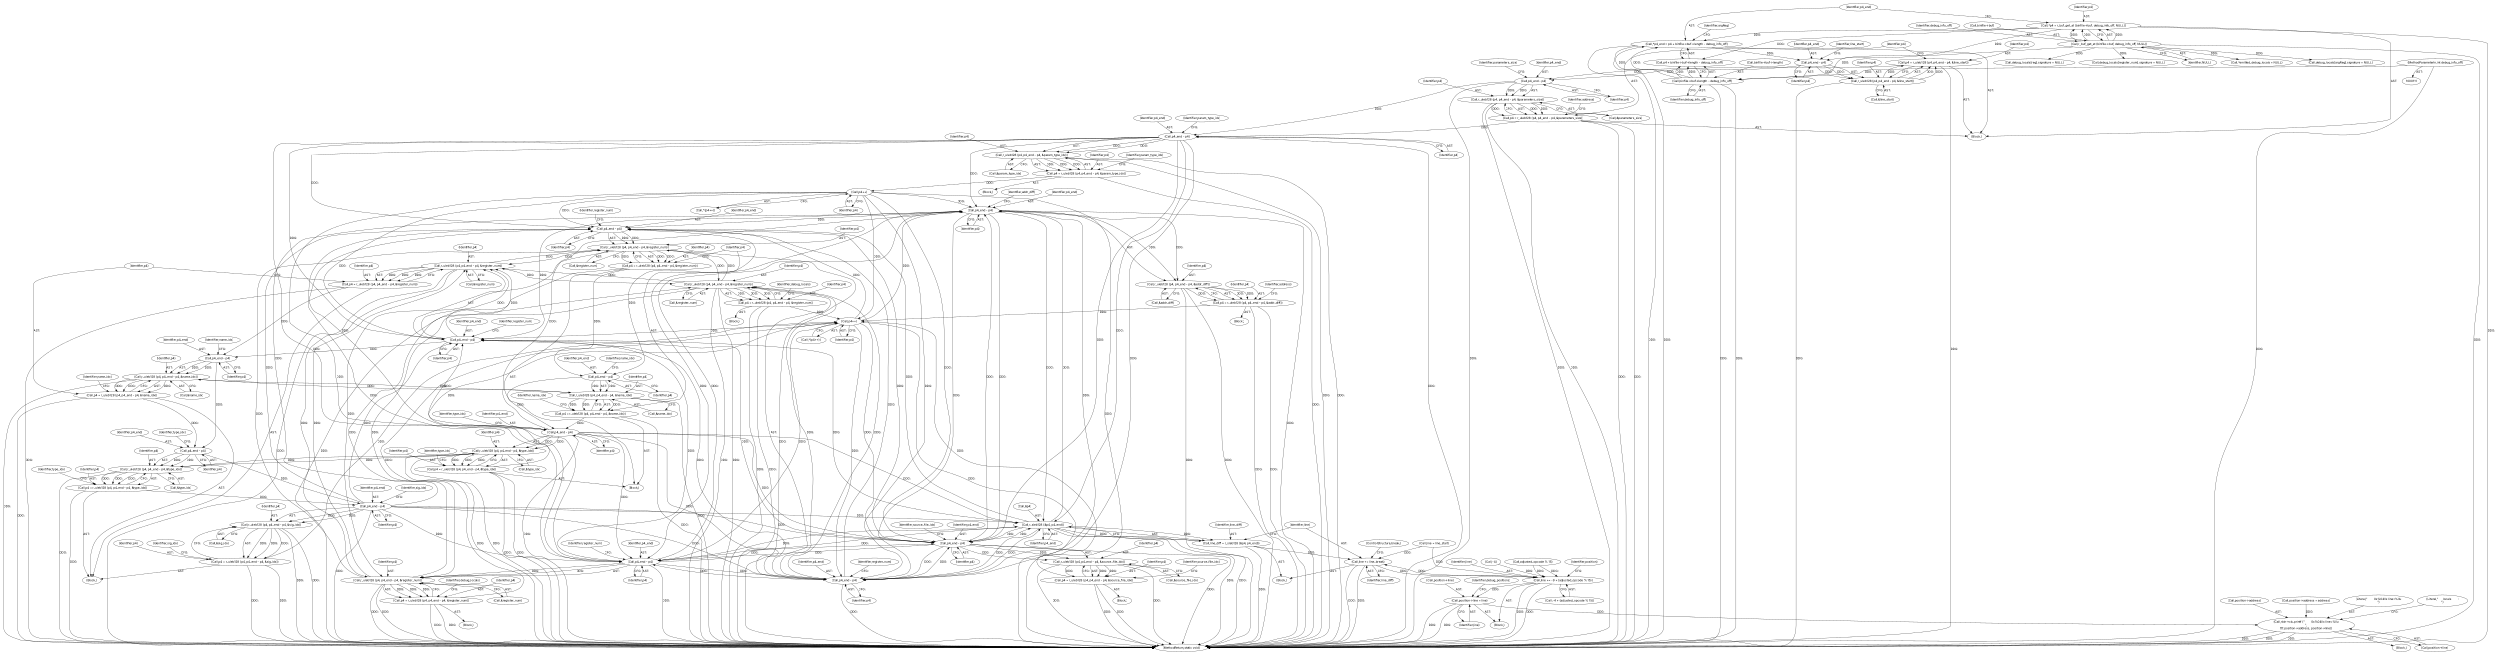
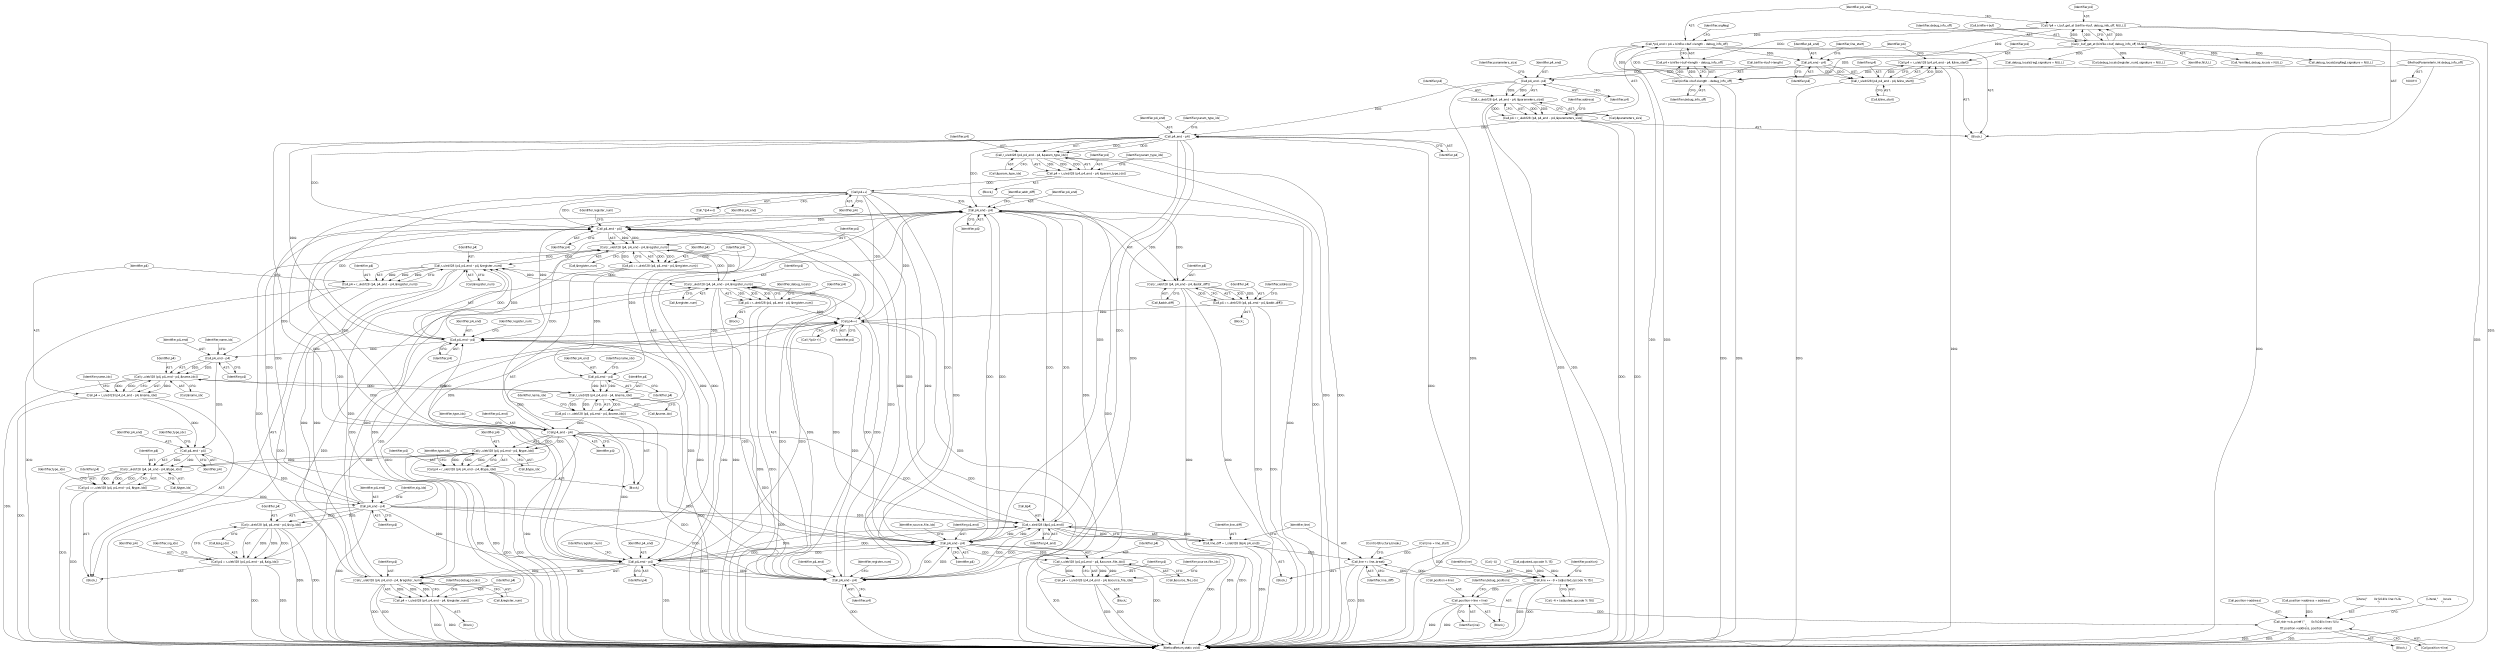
edge "(Call,r_buf_get_at (binfile->buf, debug_info_off, NULL))" -> "(Identifier,NULL)": removed, label "CFG:"
edge "(Call,&sig_idx)" -> "(Call,r_uleb128 (p4, p4_end - p4, &sig_idx))": now "(Call,&sig_idx)" -> "(Call,p4 = r_uleb128 (p4, p4_end - p4, &sig_idx))"
node "(Call,-4 + (adjusted_opcode % 15))": label "(Call,-4 + (adjusted_opcode % 15))" -> "(Call,-4 + (adjusted_opcode % 18))"
